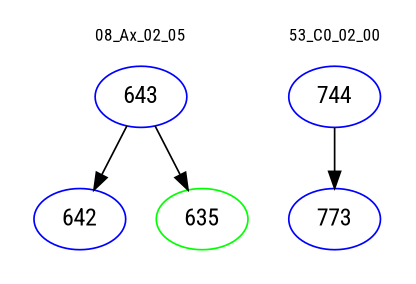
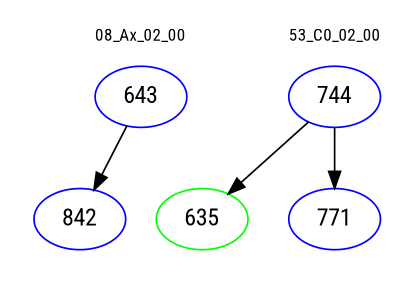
cluster "08_Ax_02_05": label "08_Ax_02_05" -> "08_Ax_02_00"
edge "643" -> "635": now "744" -> "635"
node "642": label "642" -> "842"
node "773": label "773" -> "771"
